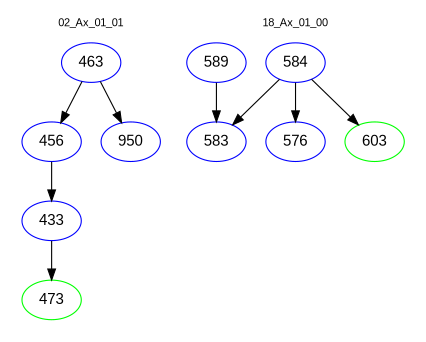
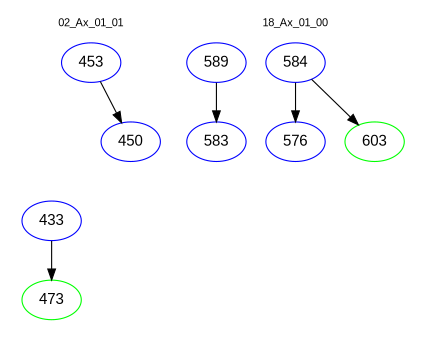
node "463": label "463" -> "453"
edge "584" -> "583": removed
node "456": removed
node "950": label "950" -> "450"
